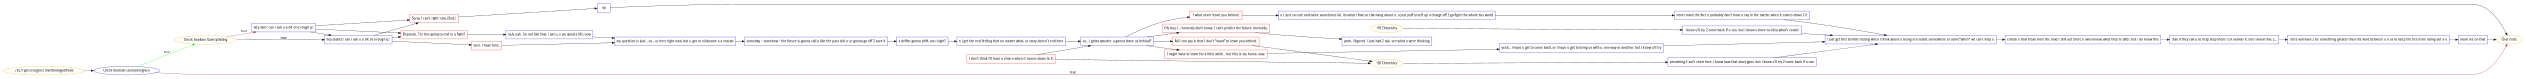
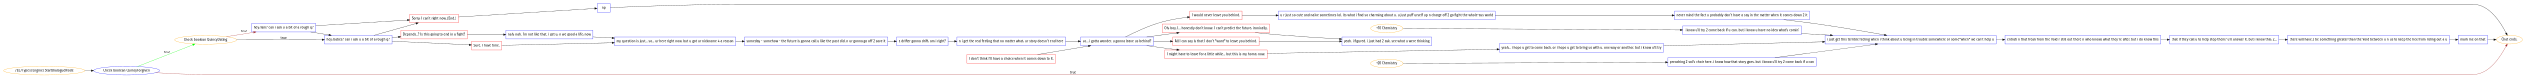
node "I what never leave you behind.": label "I what never leave you behind." -> "I would never leave you behind."
edge "hey, fam? can i ask u a bit of a rough q?" -> "Depends..? Is this going to end in a fight?": removed
edge "All I can say is that I don't *want* to leave you behind." -> "+20 Chemistry": now "All I can say is that I don't *want* to leave you behind." -> "yeah. i figured. i just had 2 ask. see what u were thinking"
edge "I don't think I'll have a choice when it comes down to it." -> "+20 Chemistry": removed
